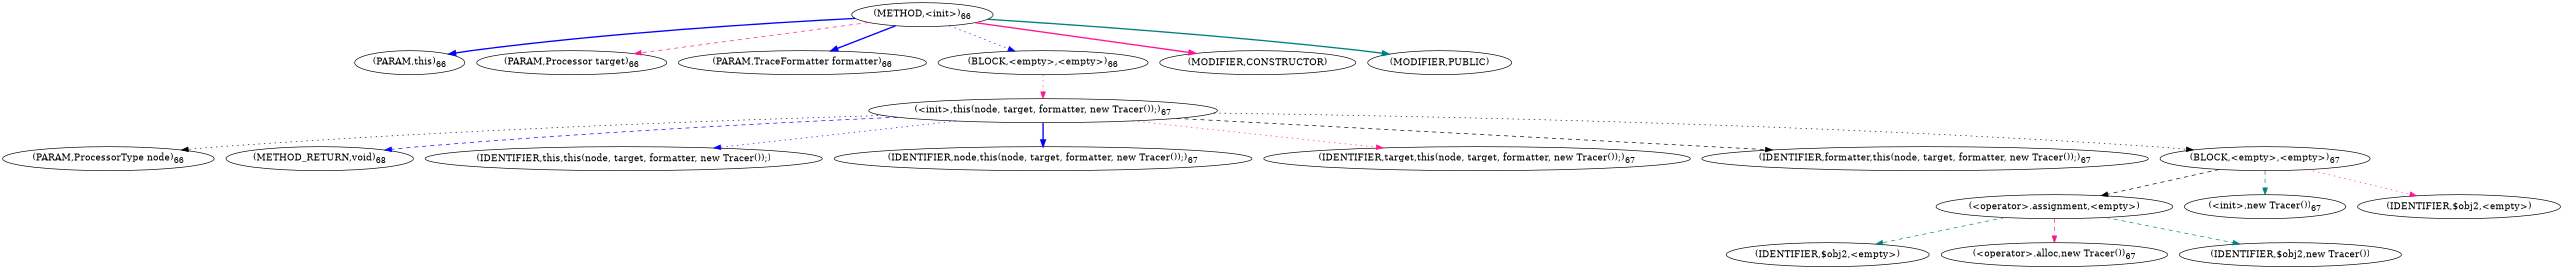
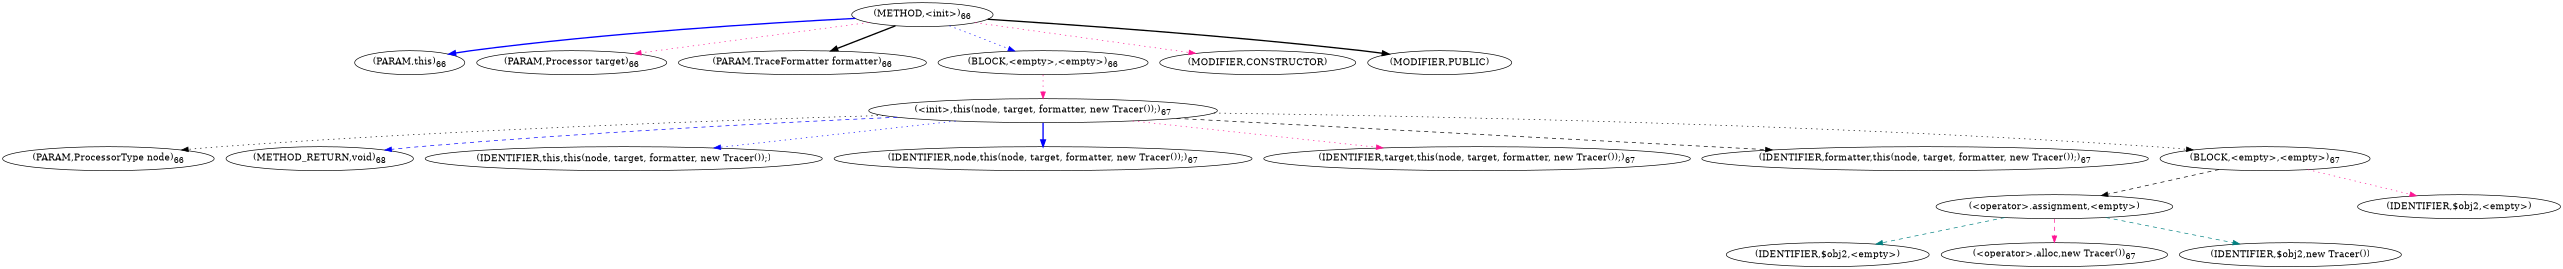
edge "(METHOD,<init>)" -> "(MODIFIER,PUBLIC)": color teal -> black
edge "(METHOD,<init>)" -> "(PARAM,TraceFormatter formatter)": color blue -> black
edge "(METHOD,<init>)" -> "(PARAM,Processor target)": style dashed -> dotted
edge "(METHOD,<init>)" -> "(MODIFIER,CONSTRUCTOR)": style bold -> dotted
node "(<init>,new Tracer())": removed
